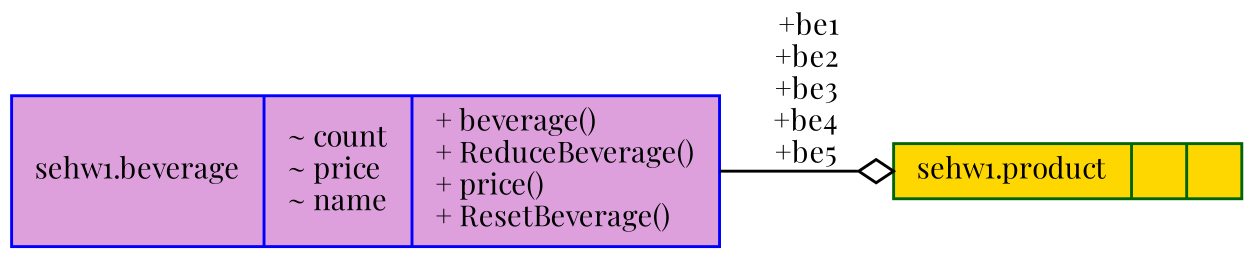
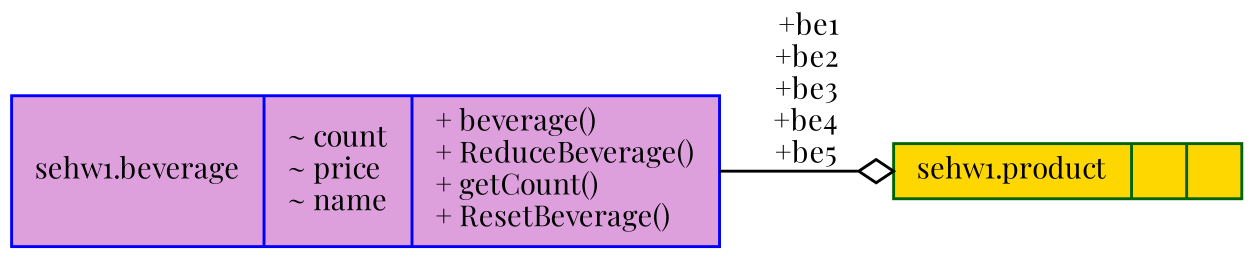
node "sehw1.beverage": text "+ price()" -> "+ getCount()"
